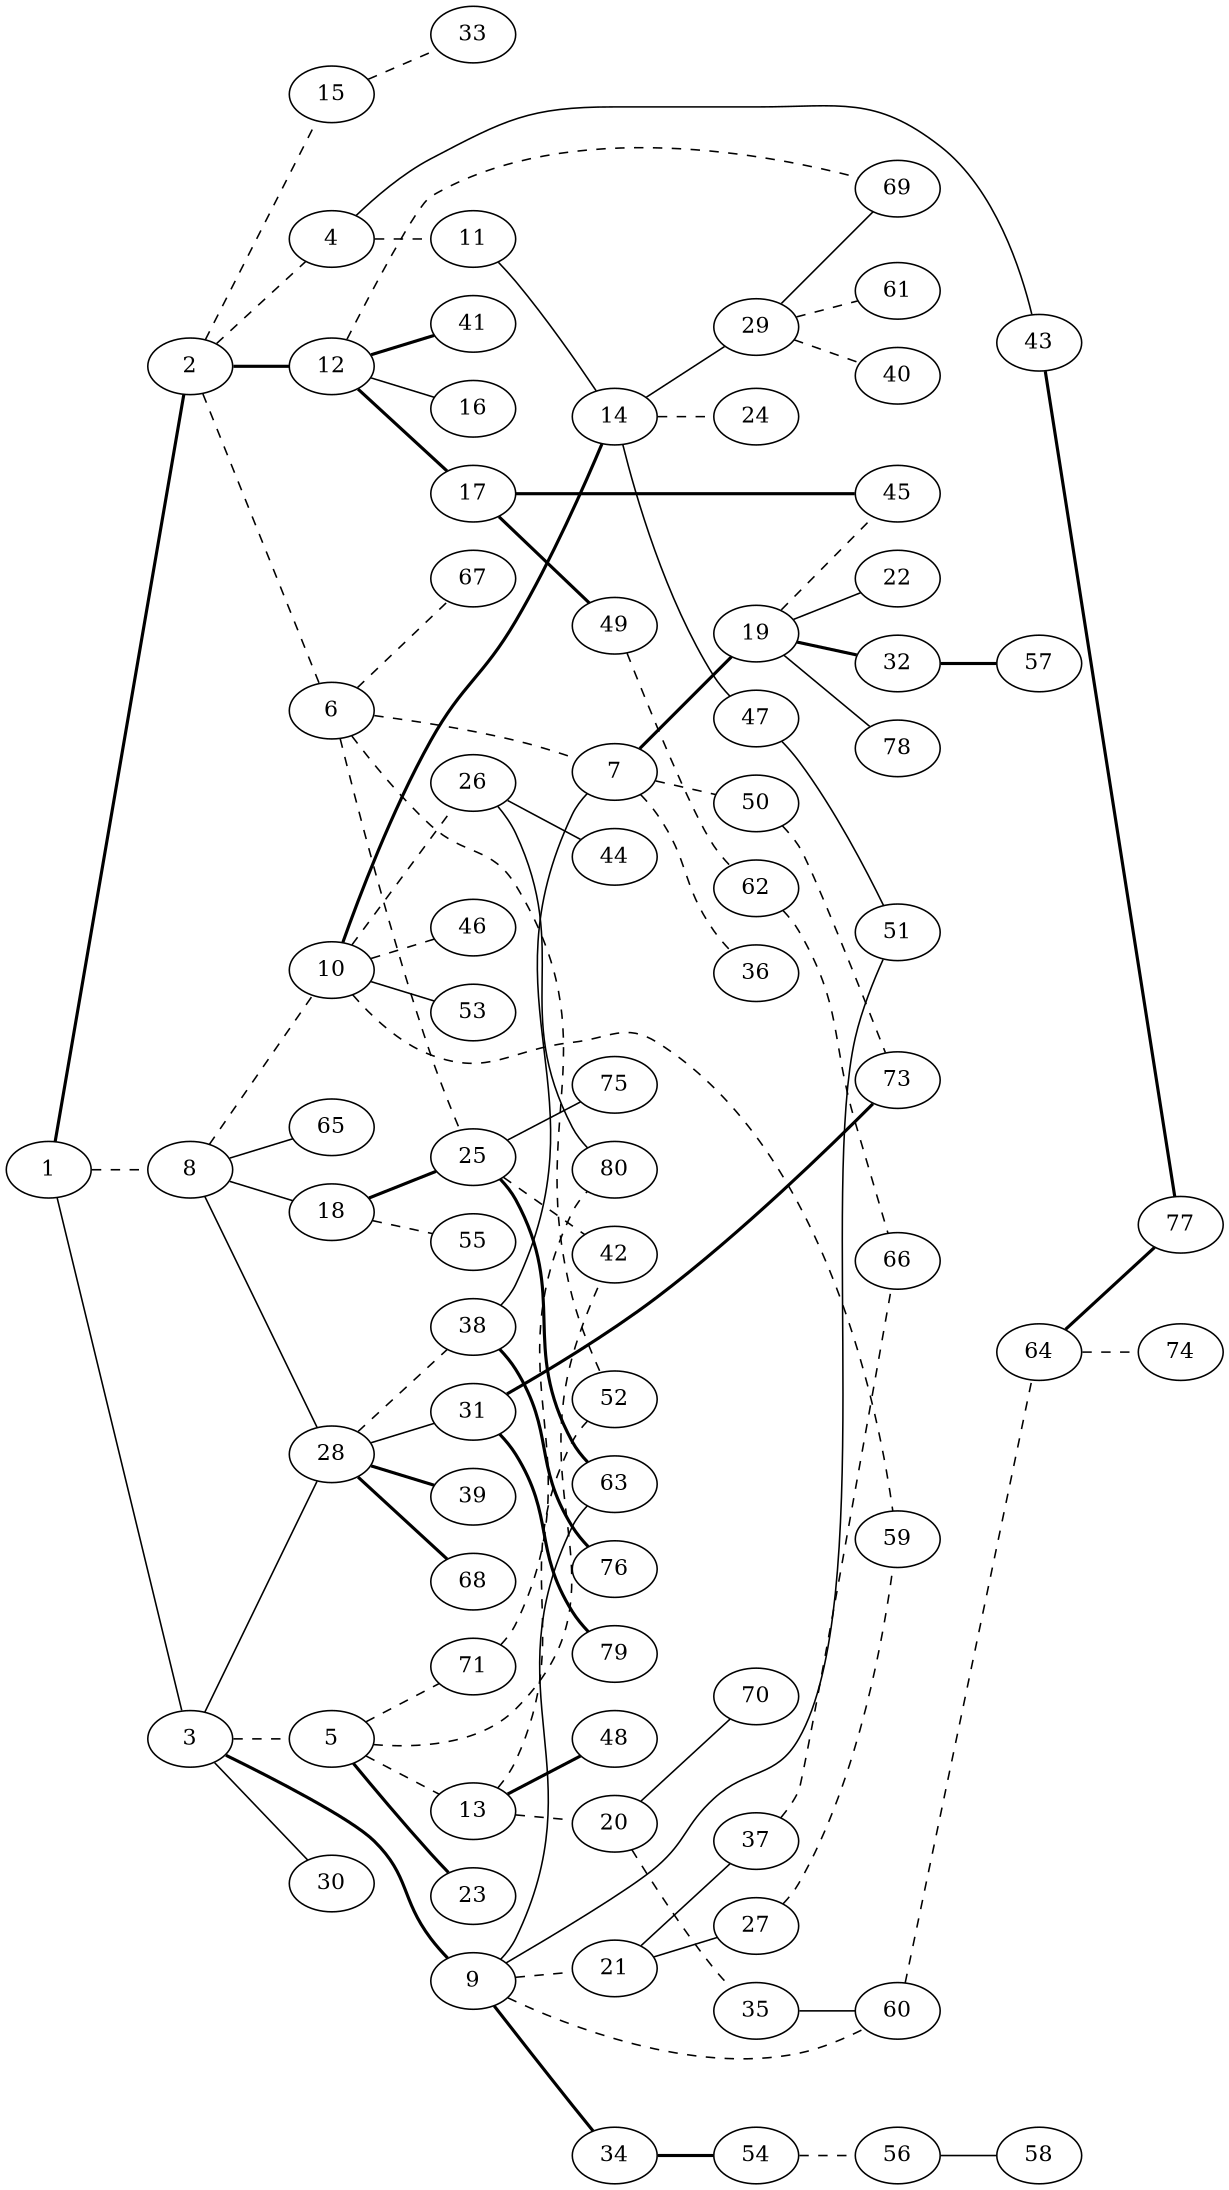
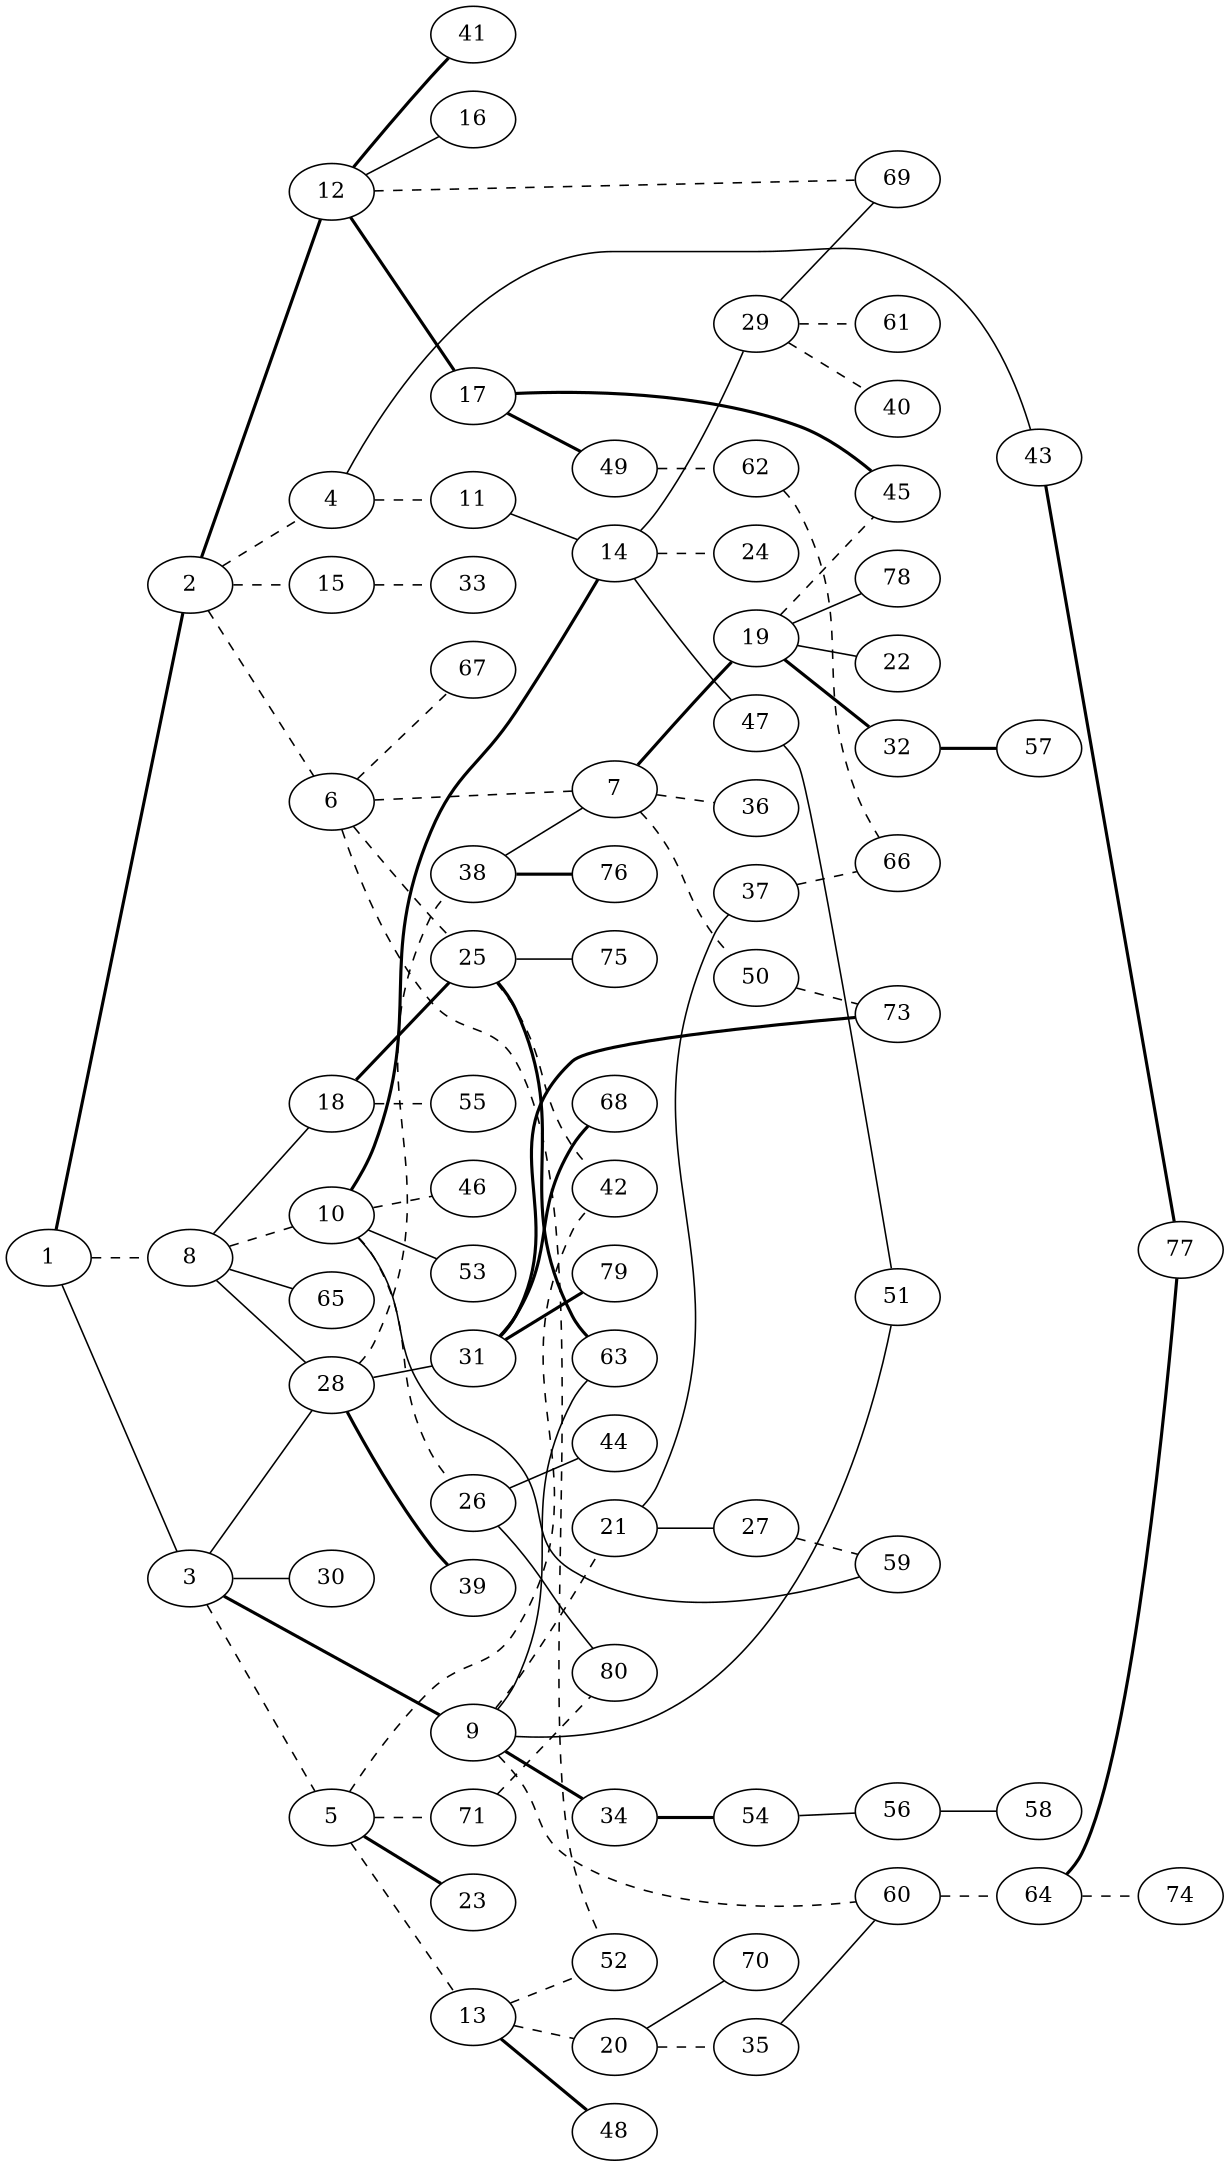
edge "10" -- "59": style dashed -> solid
edge "28" -- "68": now "31" -- "68"
edge "54" -- "56": style dashed -> solid
